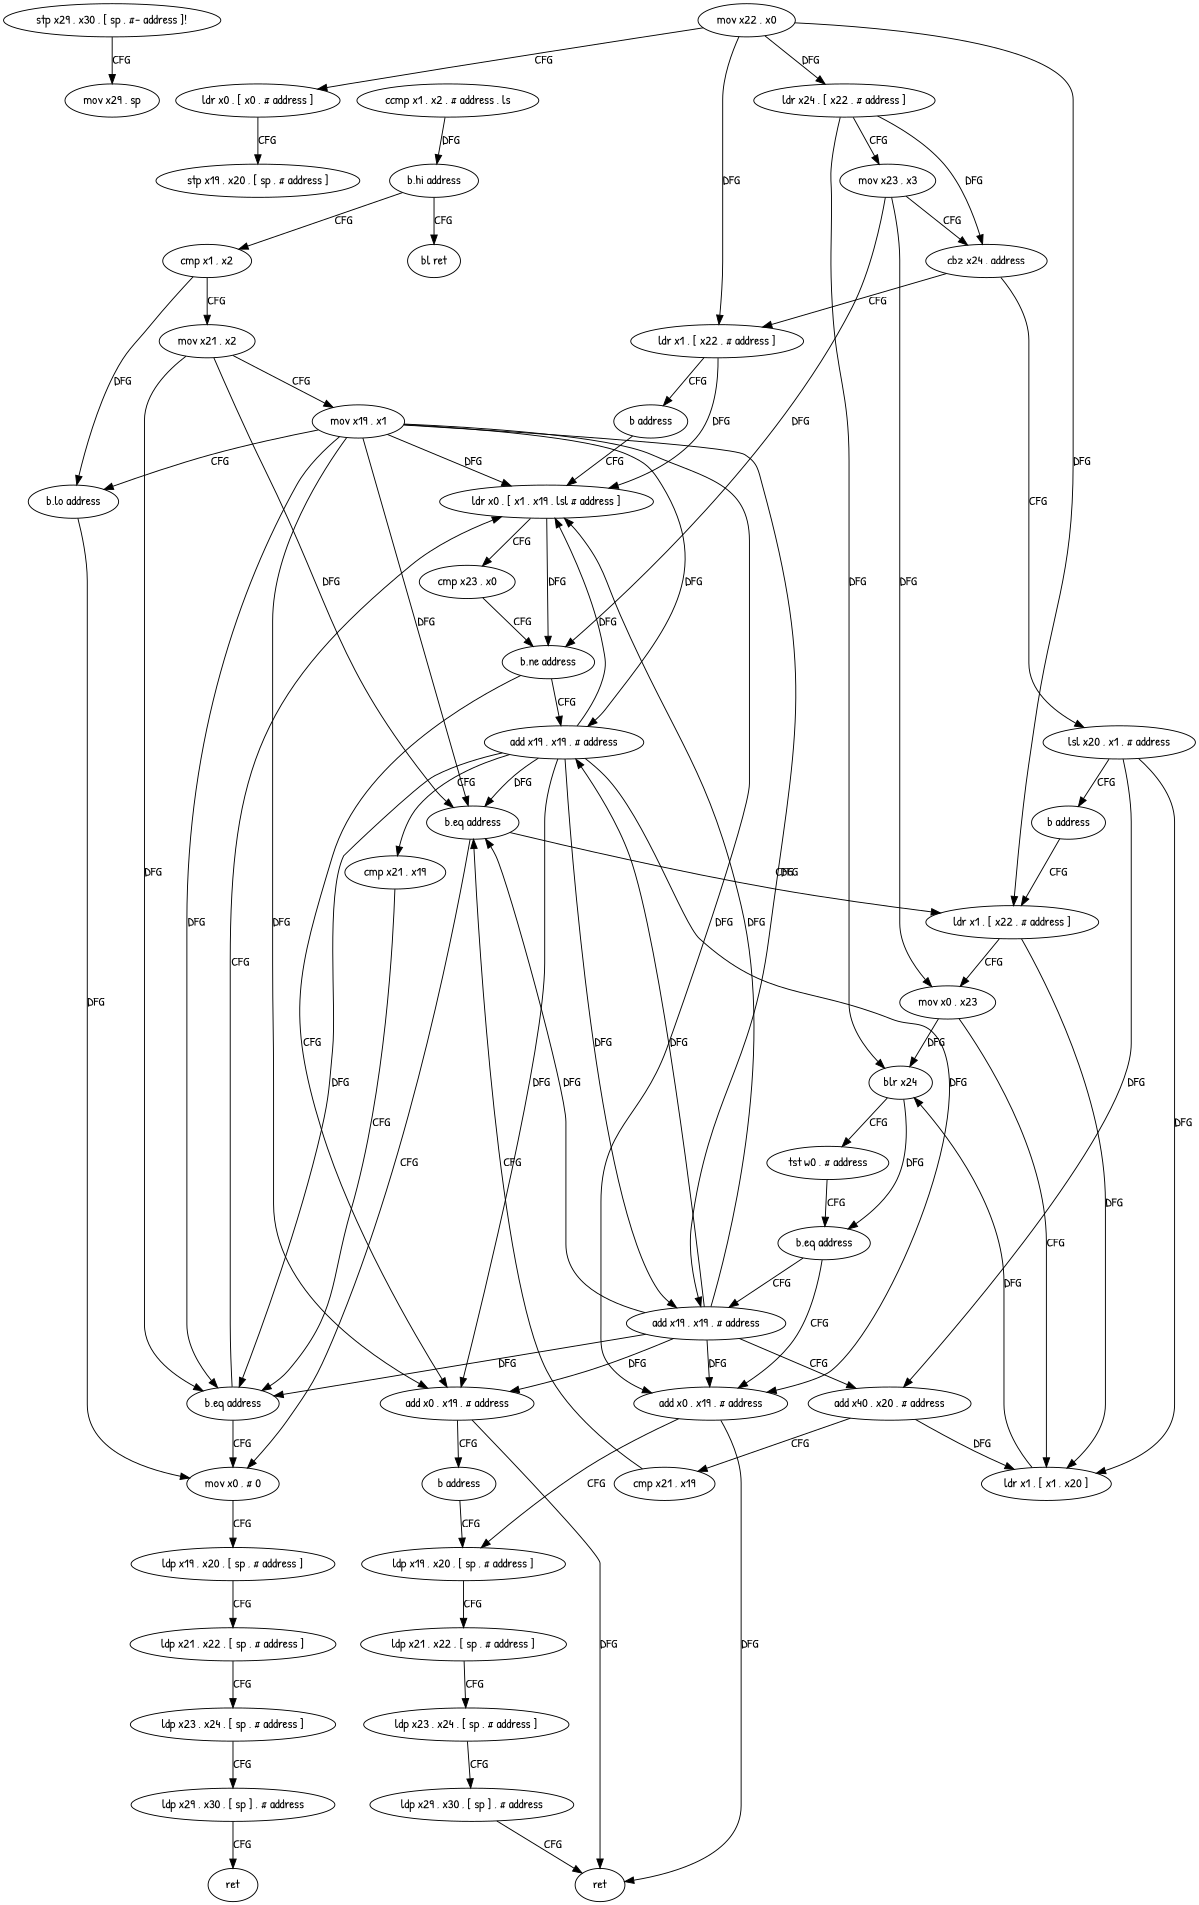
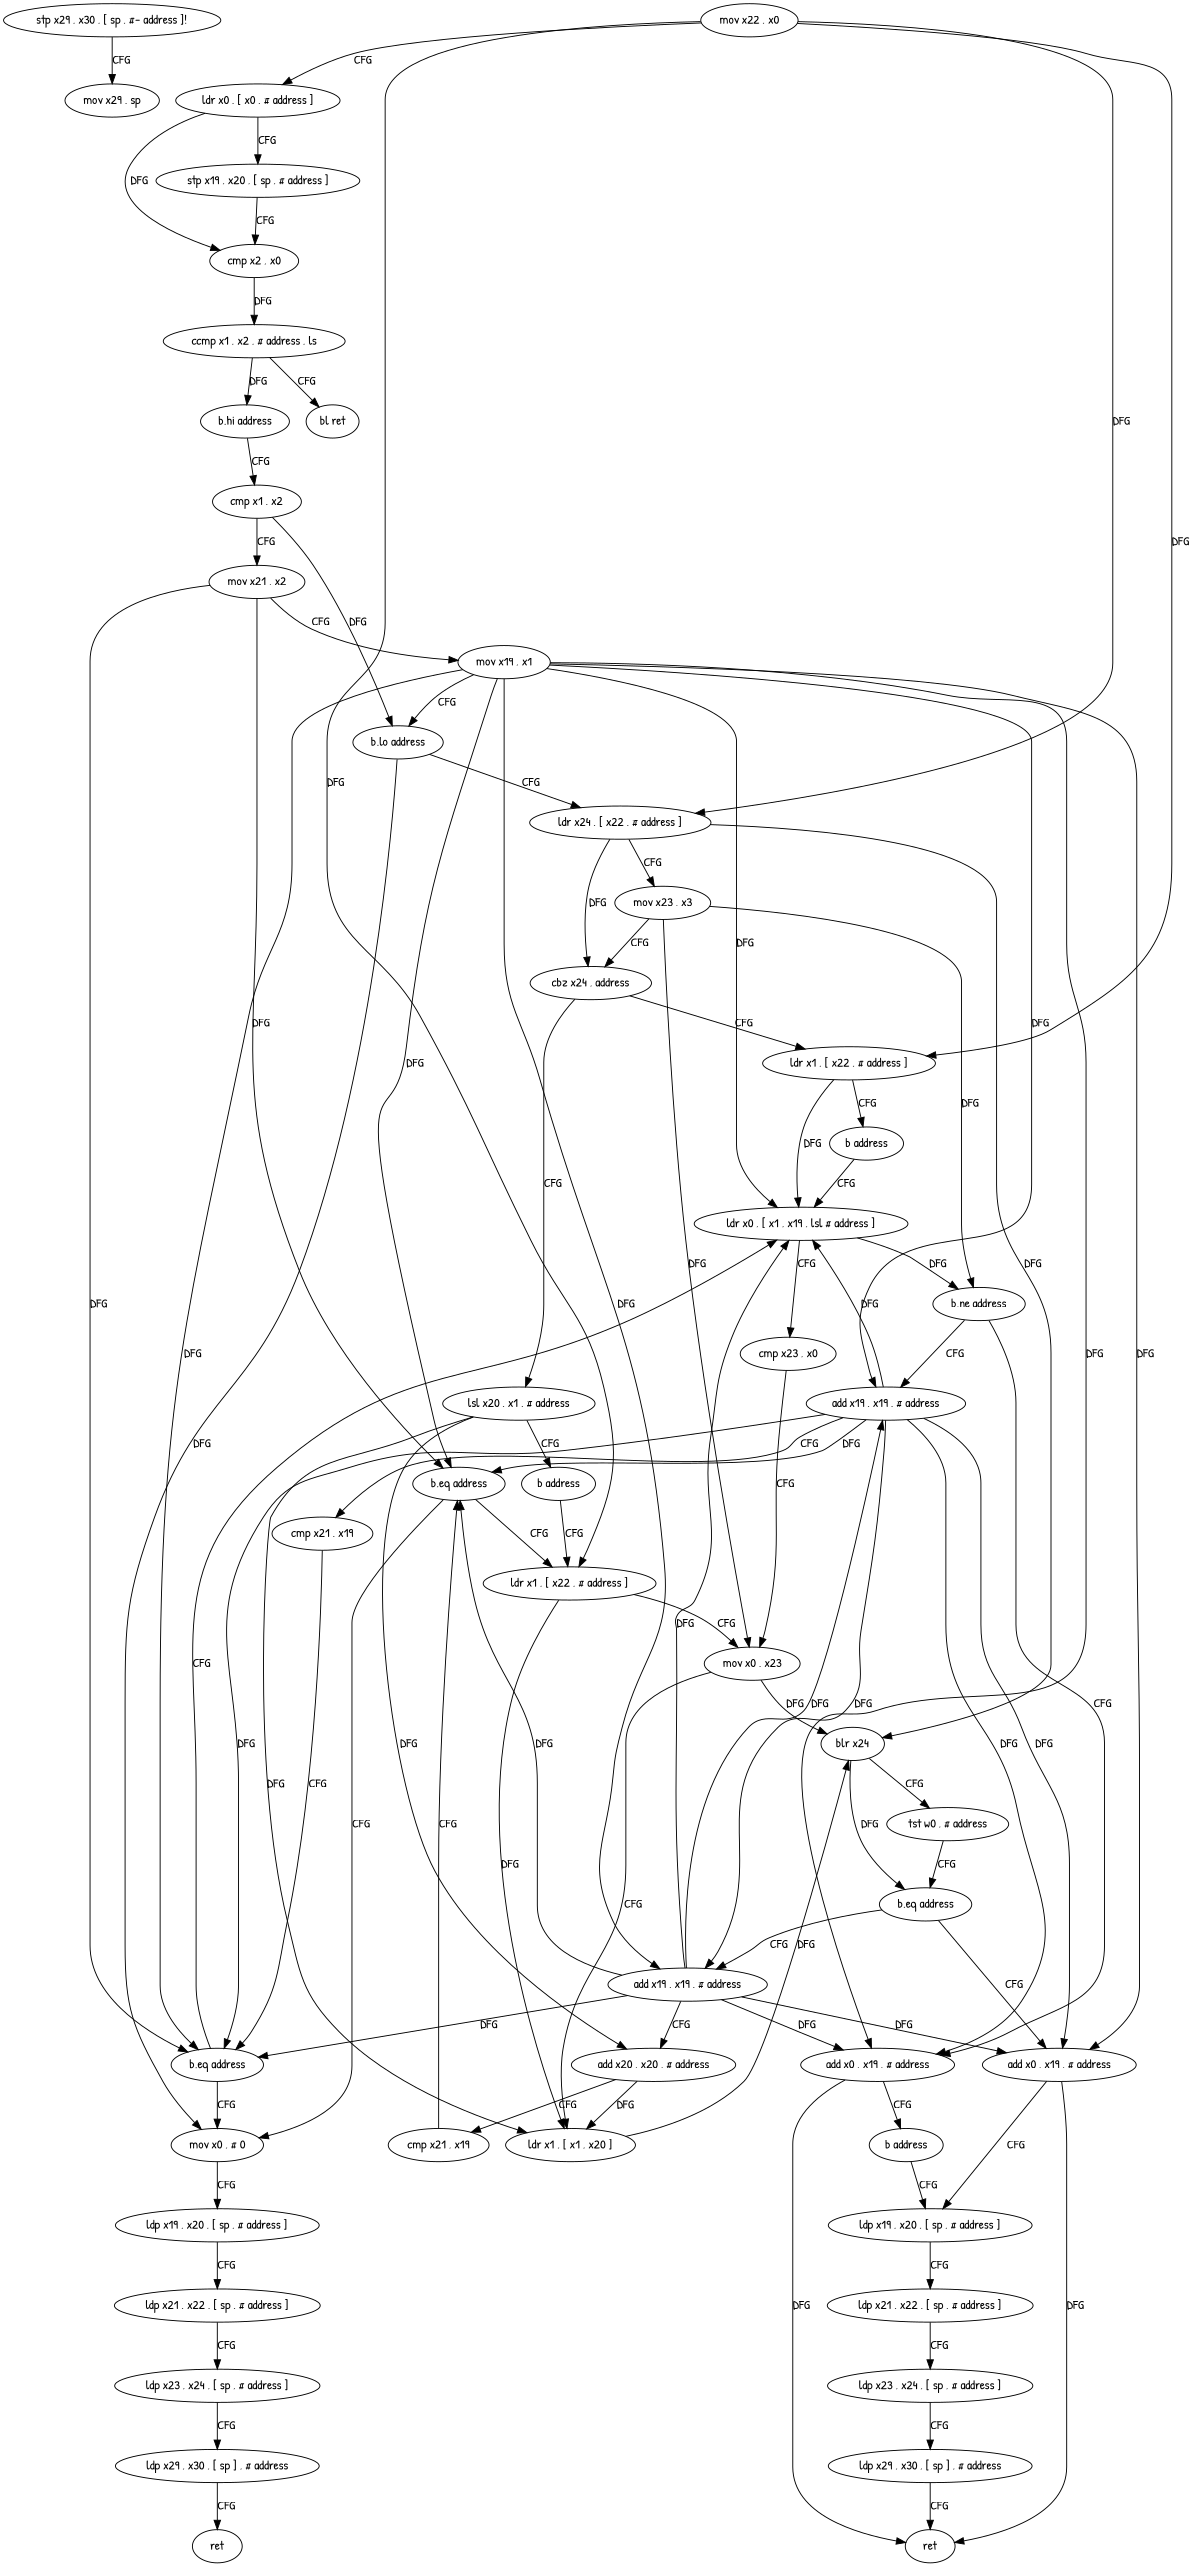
edge "b.hi address" -> "bl ret": now "ccmp x1 , x2 , # address , ls" -> "bl ret"
node "cmp x2 , x0": added
edge "cmp x23 , x0" -> "b.ne address": now "cmp x23 , x0" -> "mov x0 , x23"
edge "b.lo address" -> "ldr x24 , [ x22 , # address ]": added, label "CFG"
node "add x40 , x20 , # address": label "add x40 , x20 , # address" -> "add x20 , x20 , # address"
